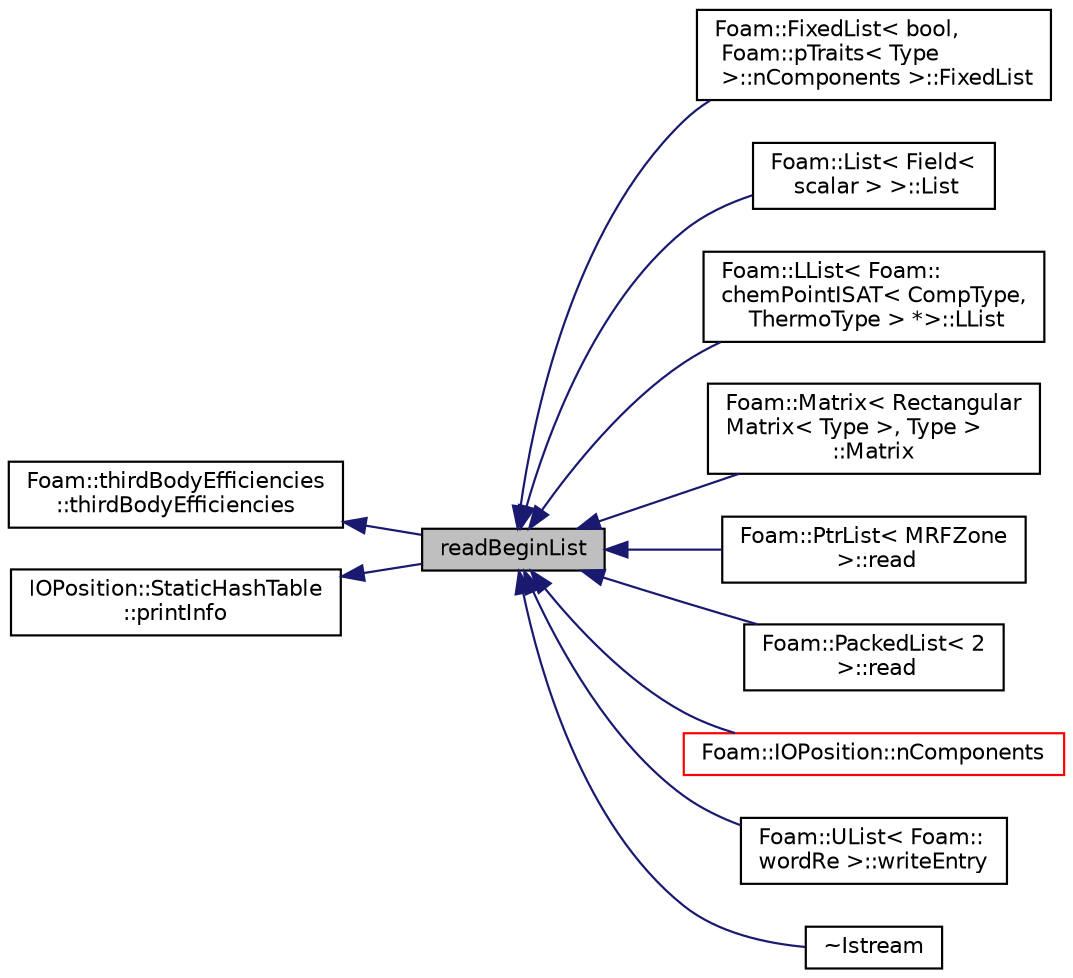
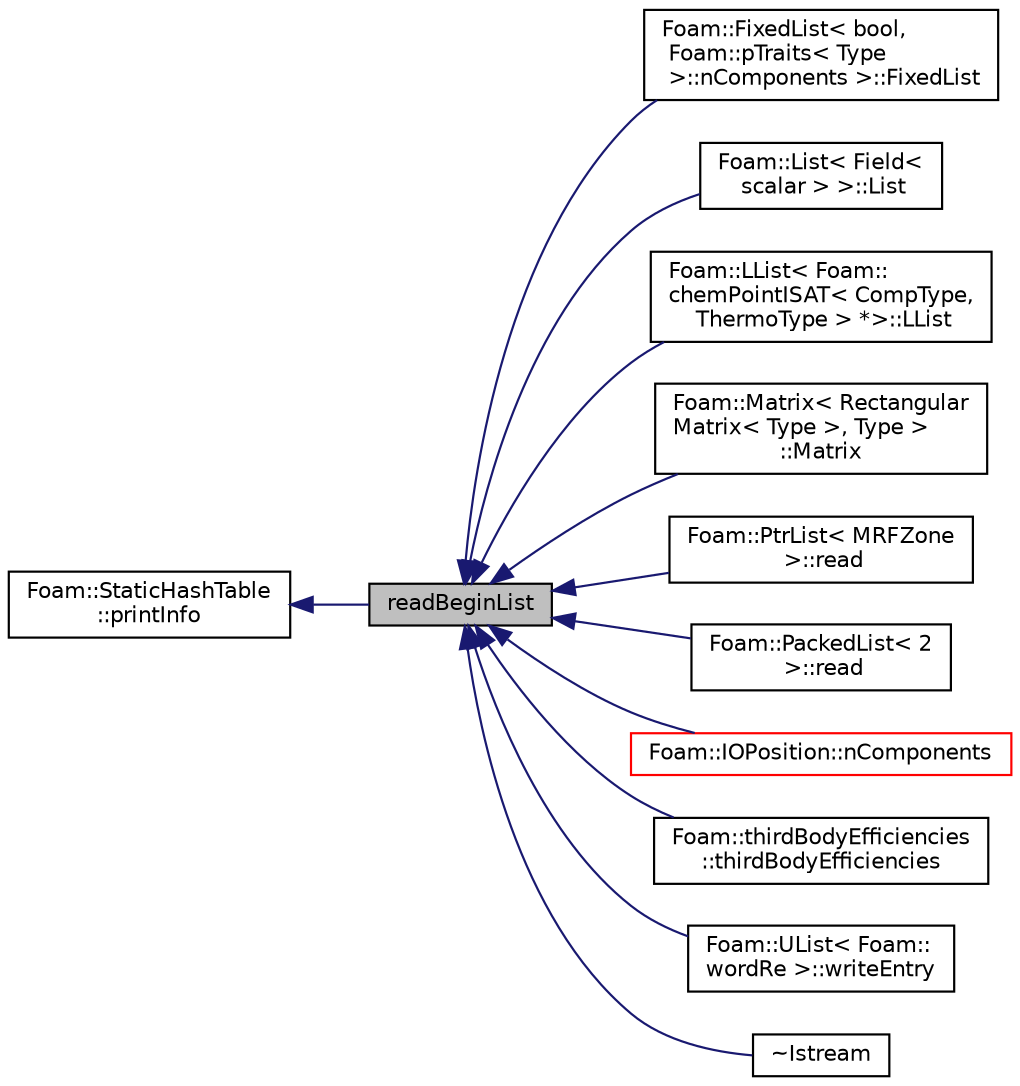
edge "readBeginList" -> "Foam::thirdBodyEfficiencies ::thirdBodyEfficiencies": reversed
node "IOPosition::StaticHashTable ::printInfo": label "IOPosition::StaticHashTable ::printInfo" -> "Foam::StaticHashTable ::printInfo"
